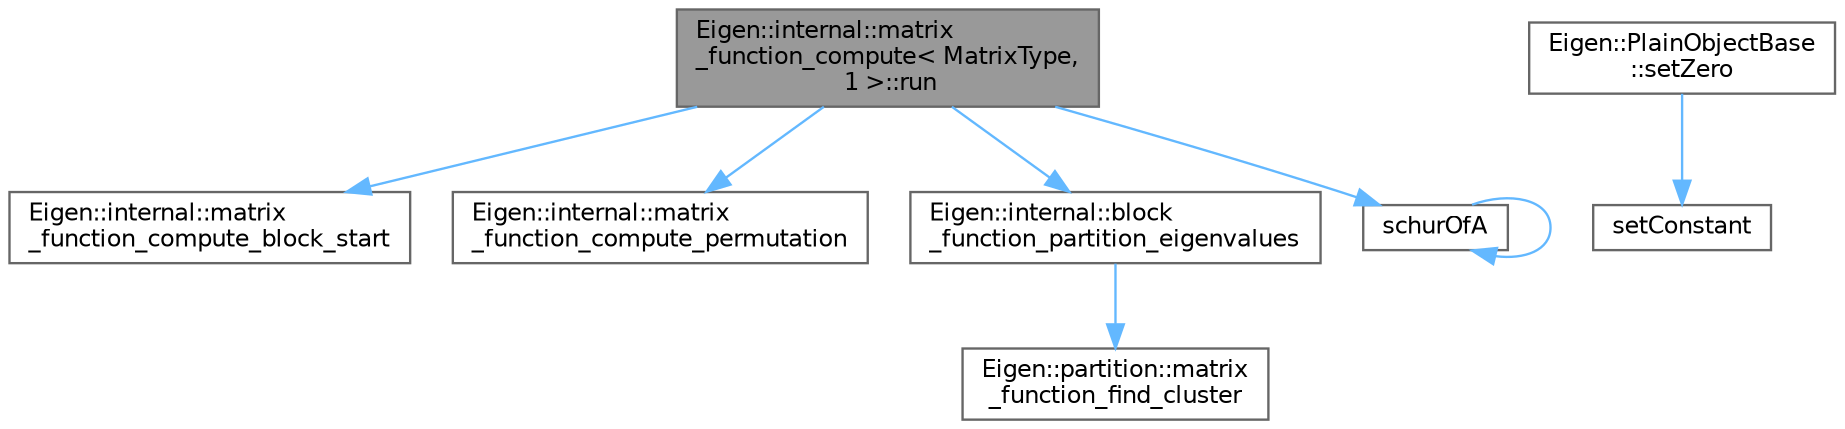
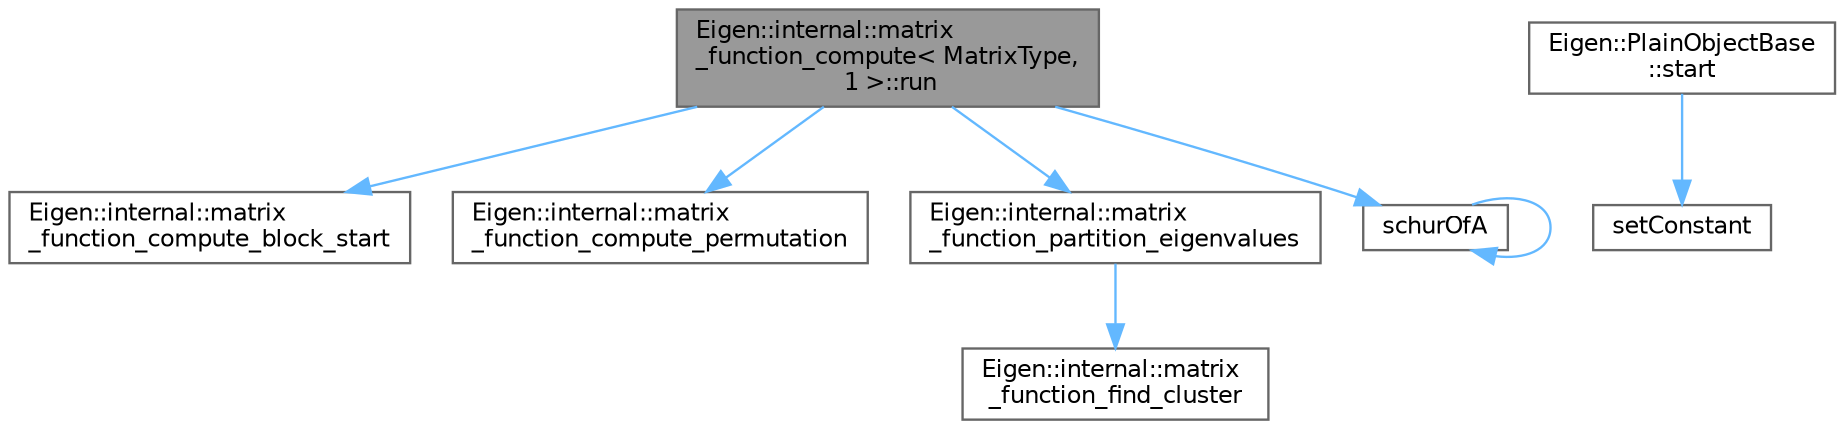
node "Eigen::PlainObjectBase ::setZero": label "Eigen::PlainObjectBase ::setZero" -> "Eigen::PlainObjectBase ::start"
node "Eigen::internal::block _function_partition_eigenvalues": label "Eigen::internal::block _function_partition_eigenvalues" -> "Eigen::internal::matrix _function_partition_eigenvalues"
node "Eigen::partition::matrix _function_find_cluster": label "Eigen::partition::matrix _function_find_cluster" -> "Eigen::internal::matrix _function_find_cluster"
